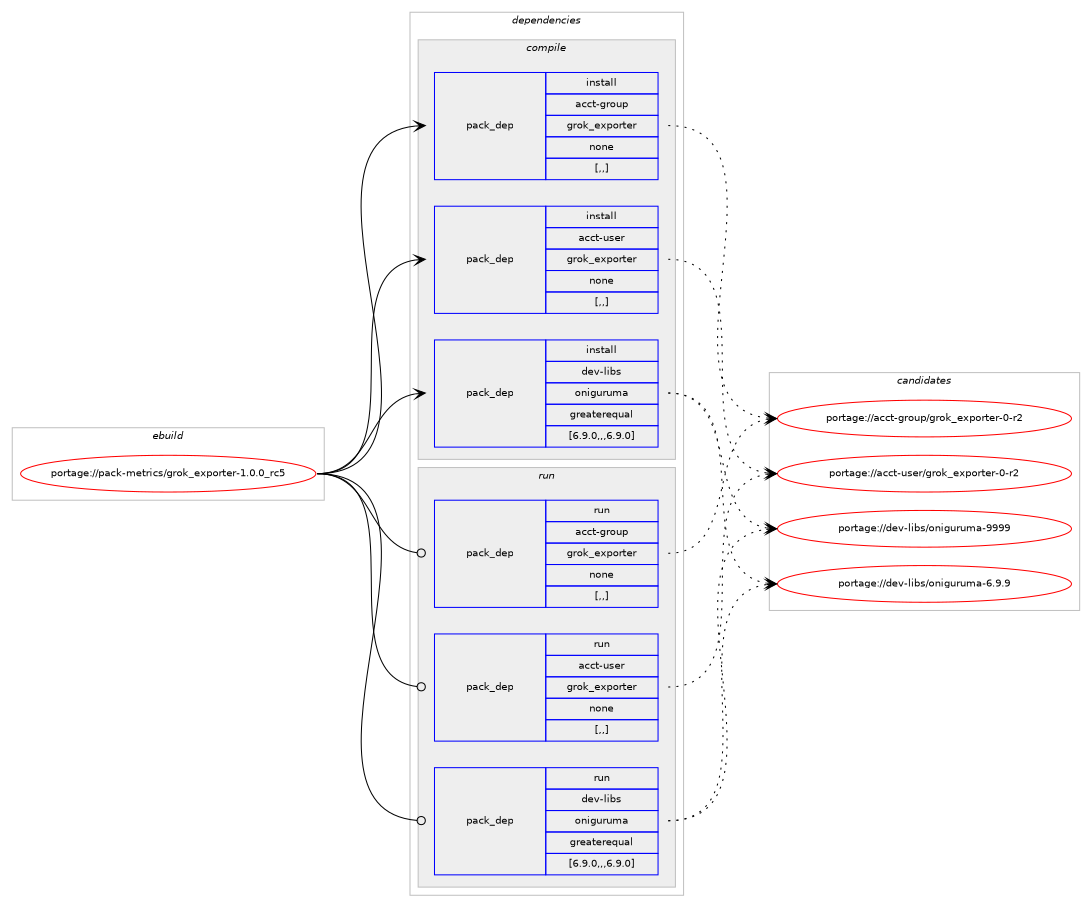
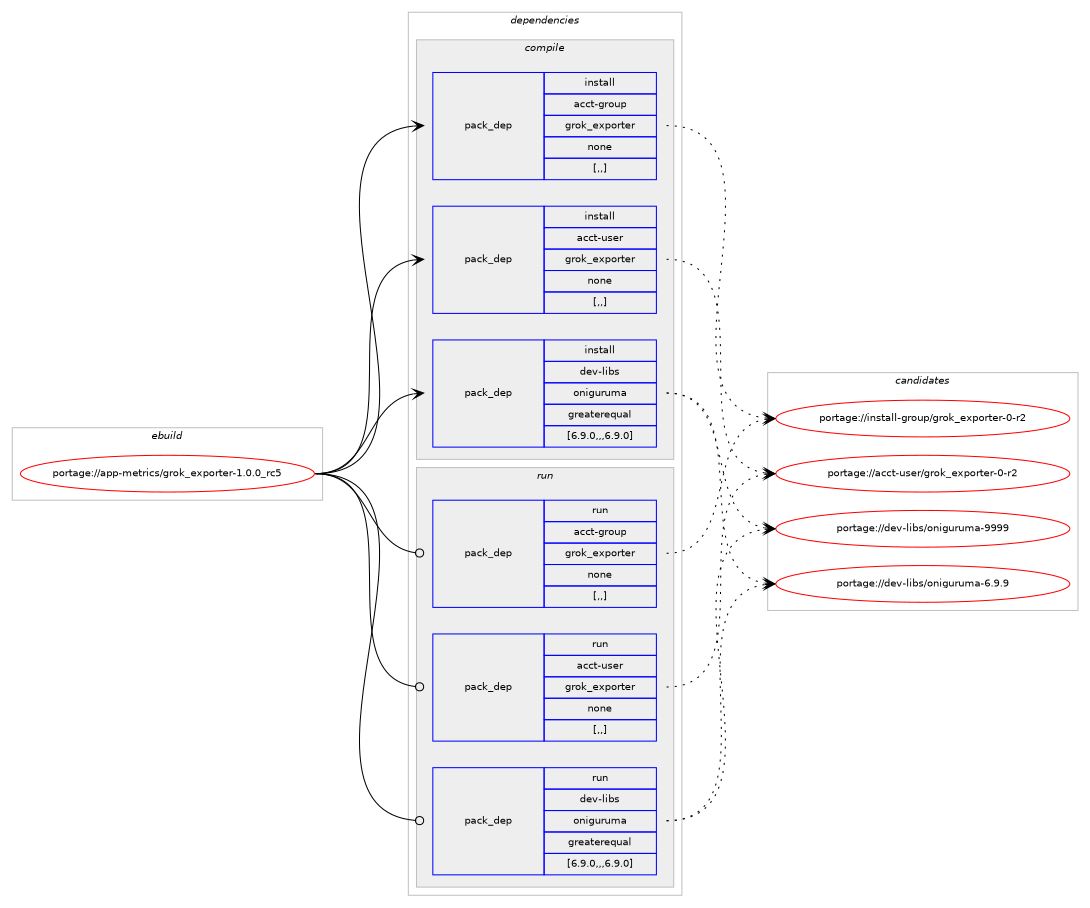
node "portage://acct-group/grok_exporter-0-r2": label "portage://acct-group/grok_exporter-0-r2" -> "portage://install-group/grok_exporter-0-r2"
node "portage://pack-metrics/grok_exporter-1.0.0_rc5": label "portage://pack-metrics/grok_exporter-1.0.0_rc5" -> "portage://app-metrics/grok_exporter-1.0.0_rc5"
